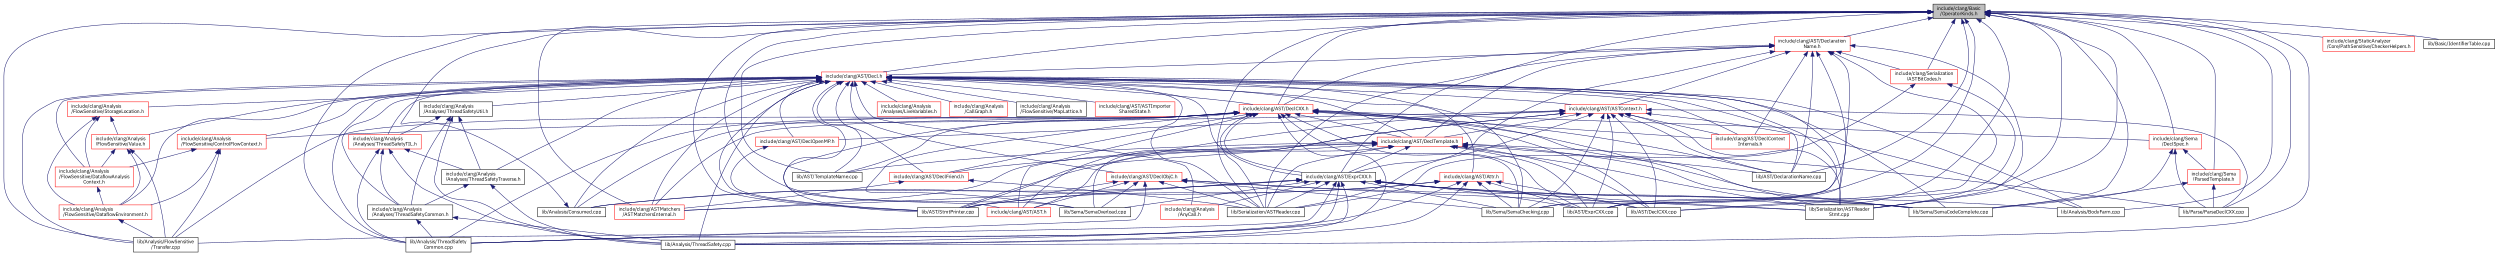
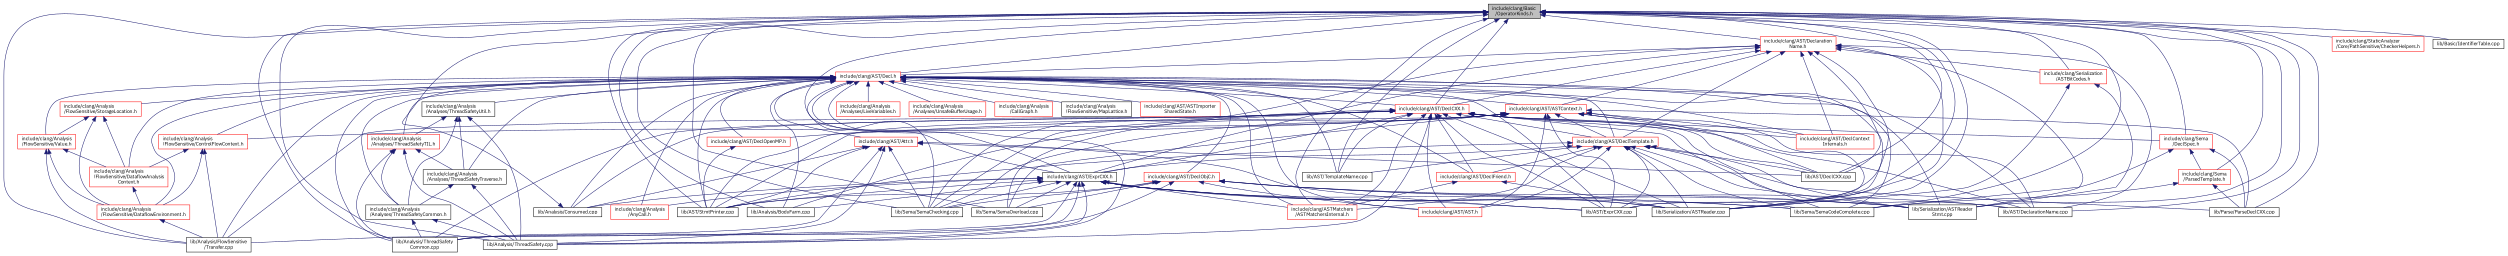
node "include/clang/Analysis /Analyses/UnsafeBufferUsage.h": added
edge "lib/Serialization/ASTReader Stmt.cpp" -> "include/clang/AST/ASTContext.h": removed
edge "lib/AST/DeclCXX.cpp" -> "include/clang/AST/ExprCXX.h": now "lib/AST/DeclarationName.cpp" -> "include/clang/AST/ExprCXX.h"
